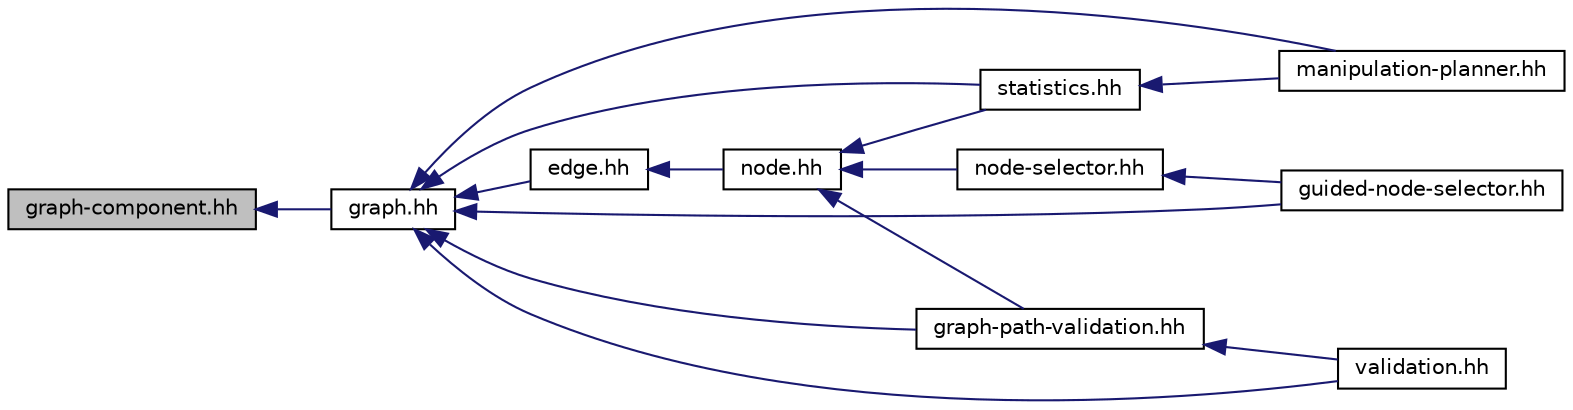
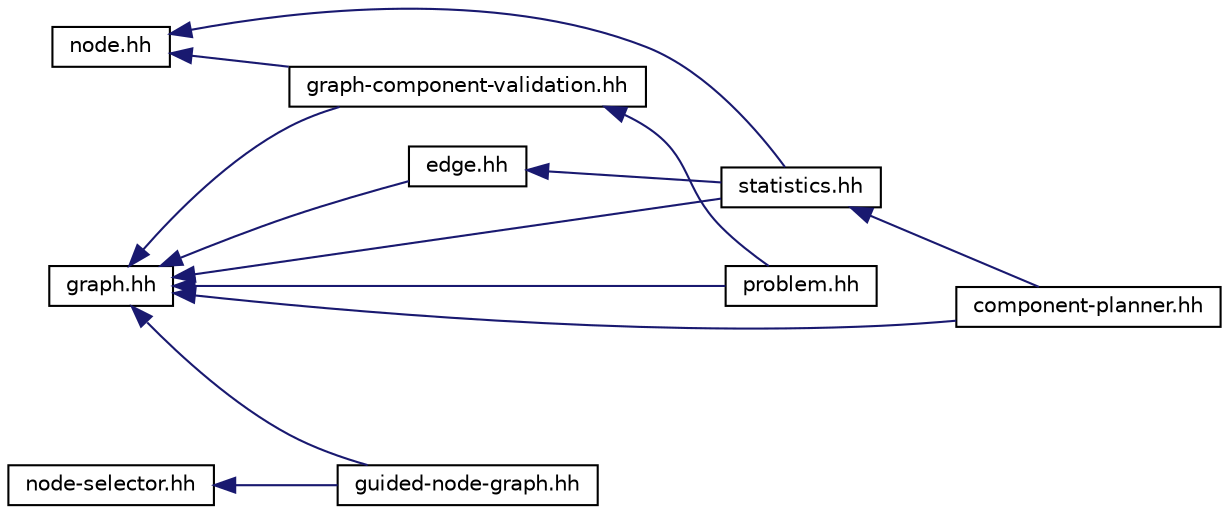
node "manipulation-planner.hh": label "manipulation-planner.hh" -> "component-planner.hh"
edge "node.hh" -> "edge.hh": now "statistics.hh" -> "edge.hh"
edge "node-selector.hh" -> "node.hh": removed
node "guided-node-selector.hh": label "guided-node-selector.hh" -> "guided-node-graph.hh"
node "graph-component.hh": removed
node "graph-path-validation.hh": label "graph-path-validation.hh" -> "graph-component-validation.hh"
node "validation.hh": label "validation.hh" -> "problem.hh"
